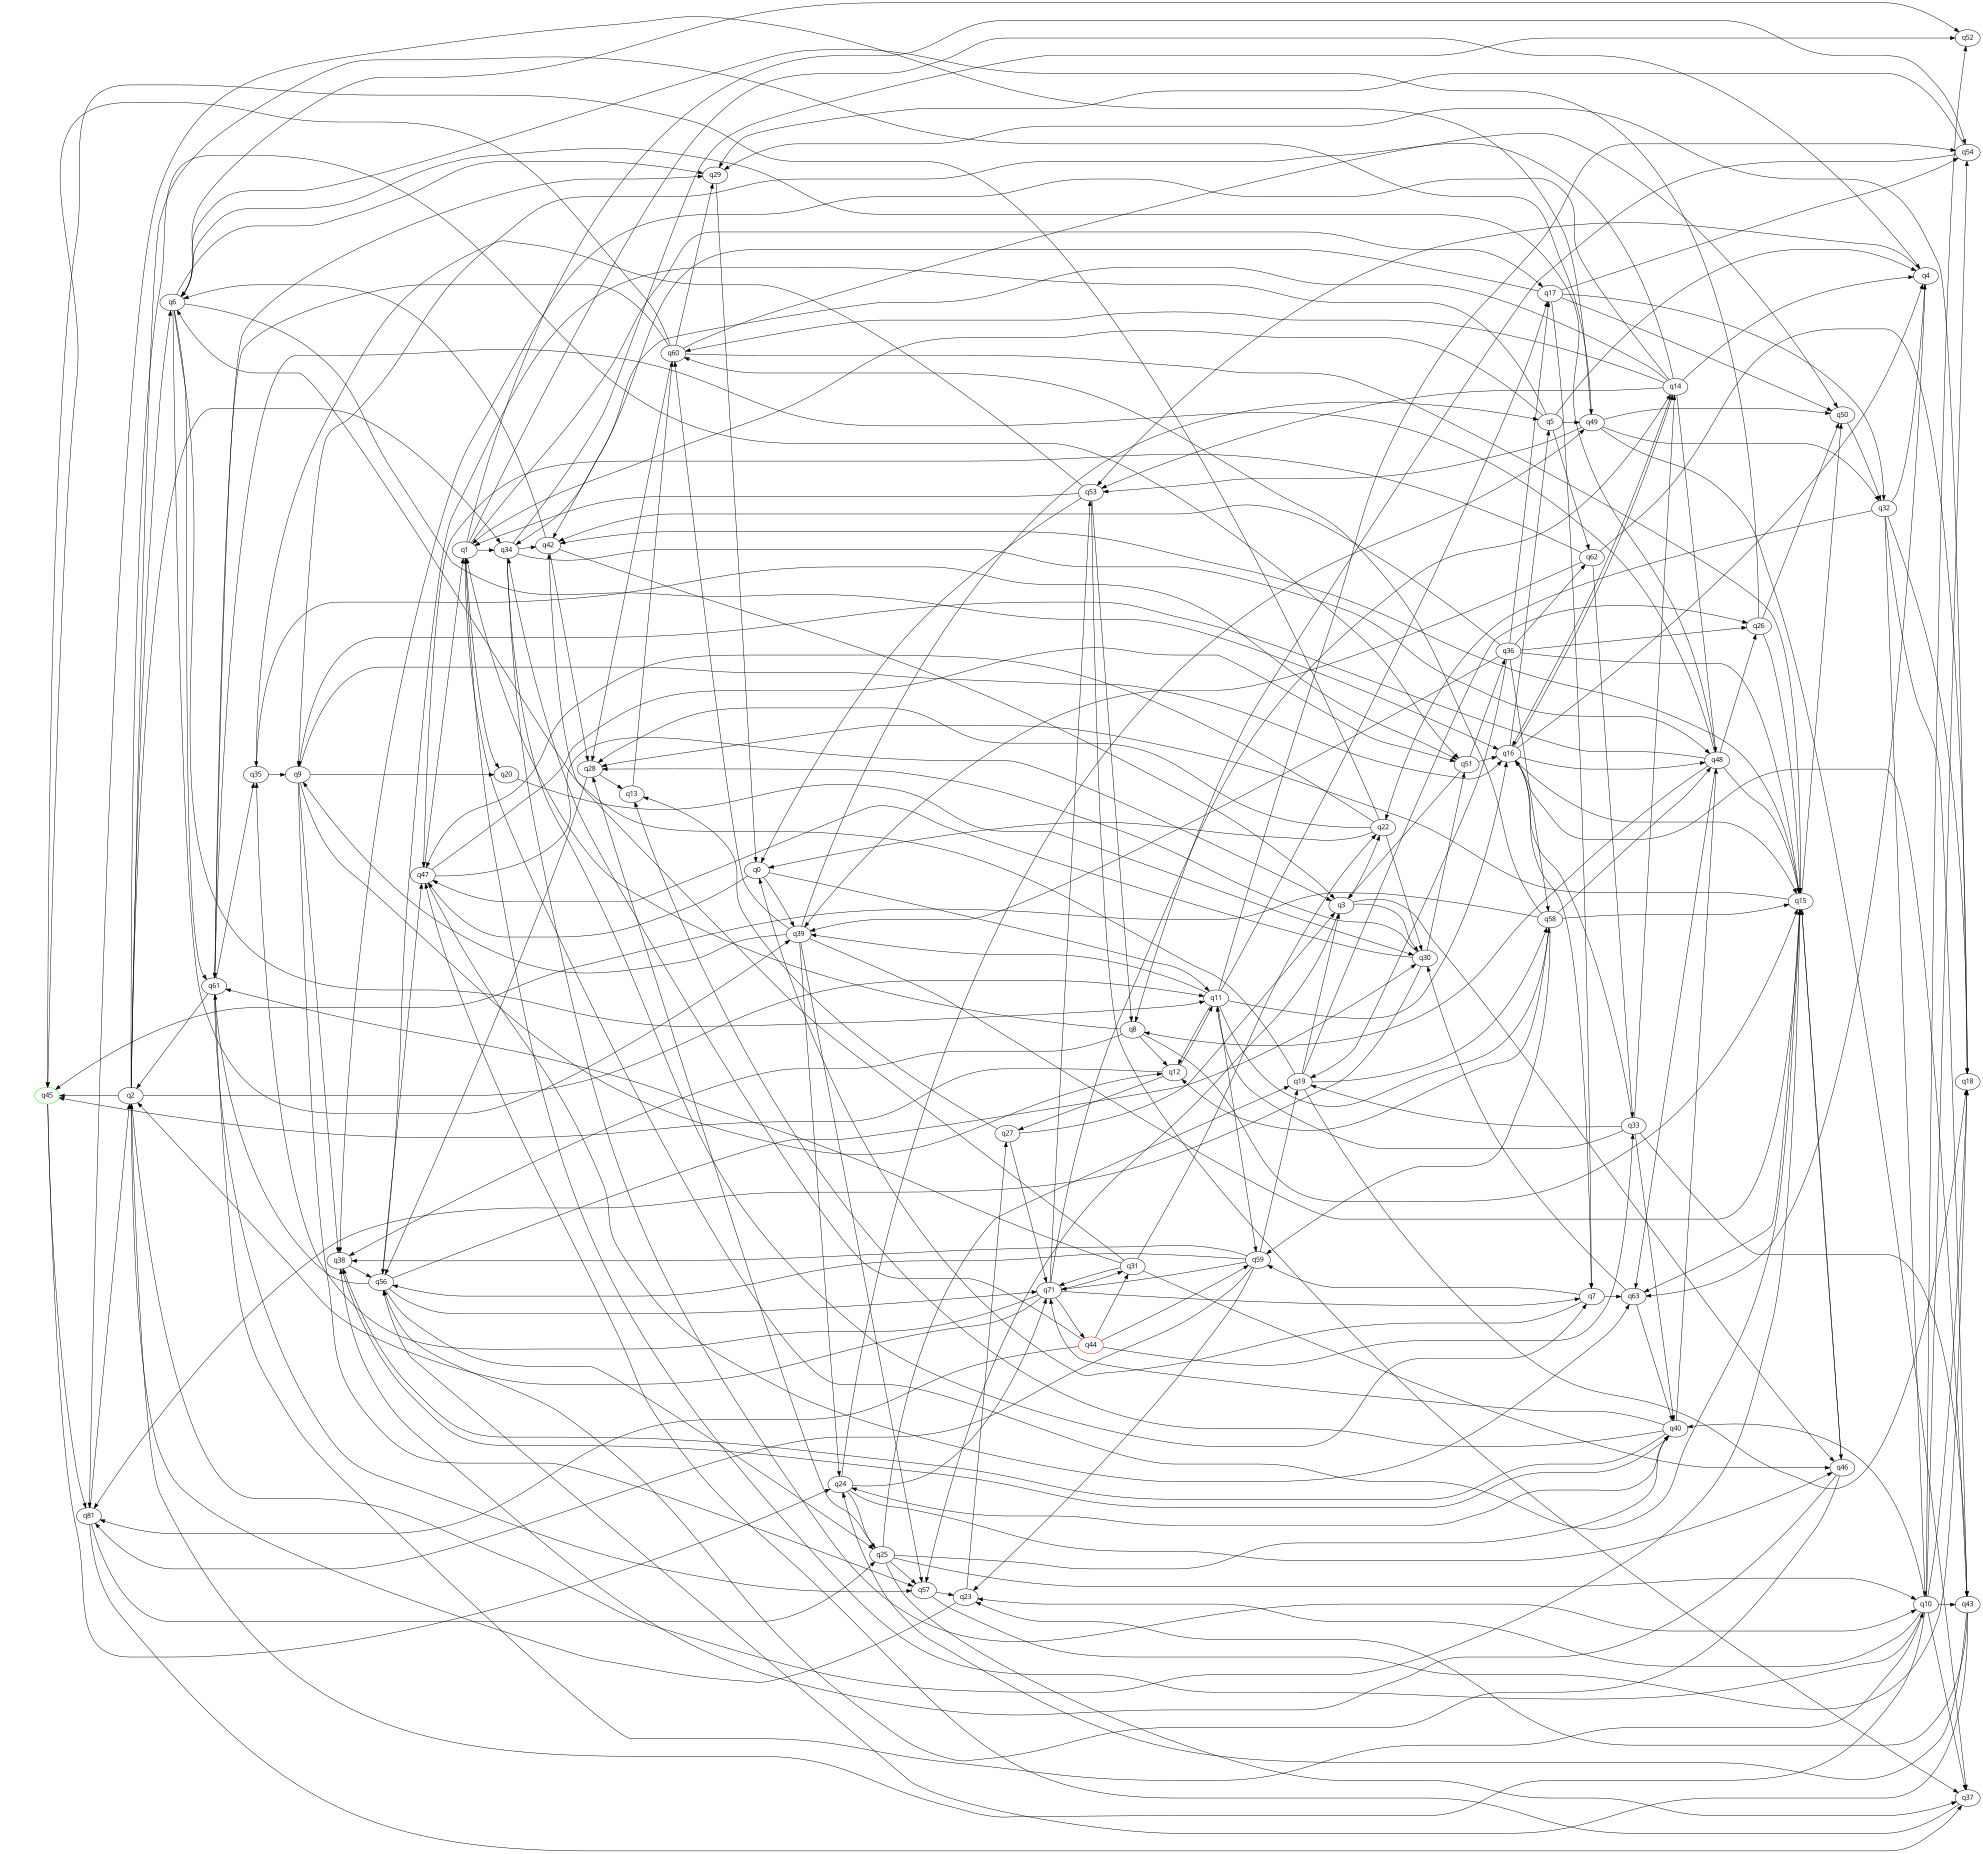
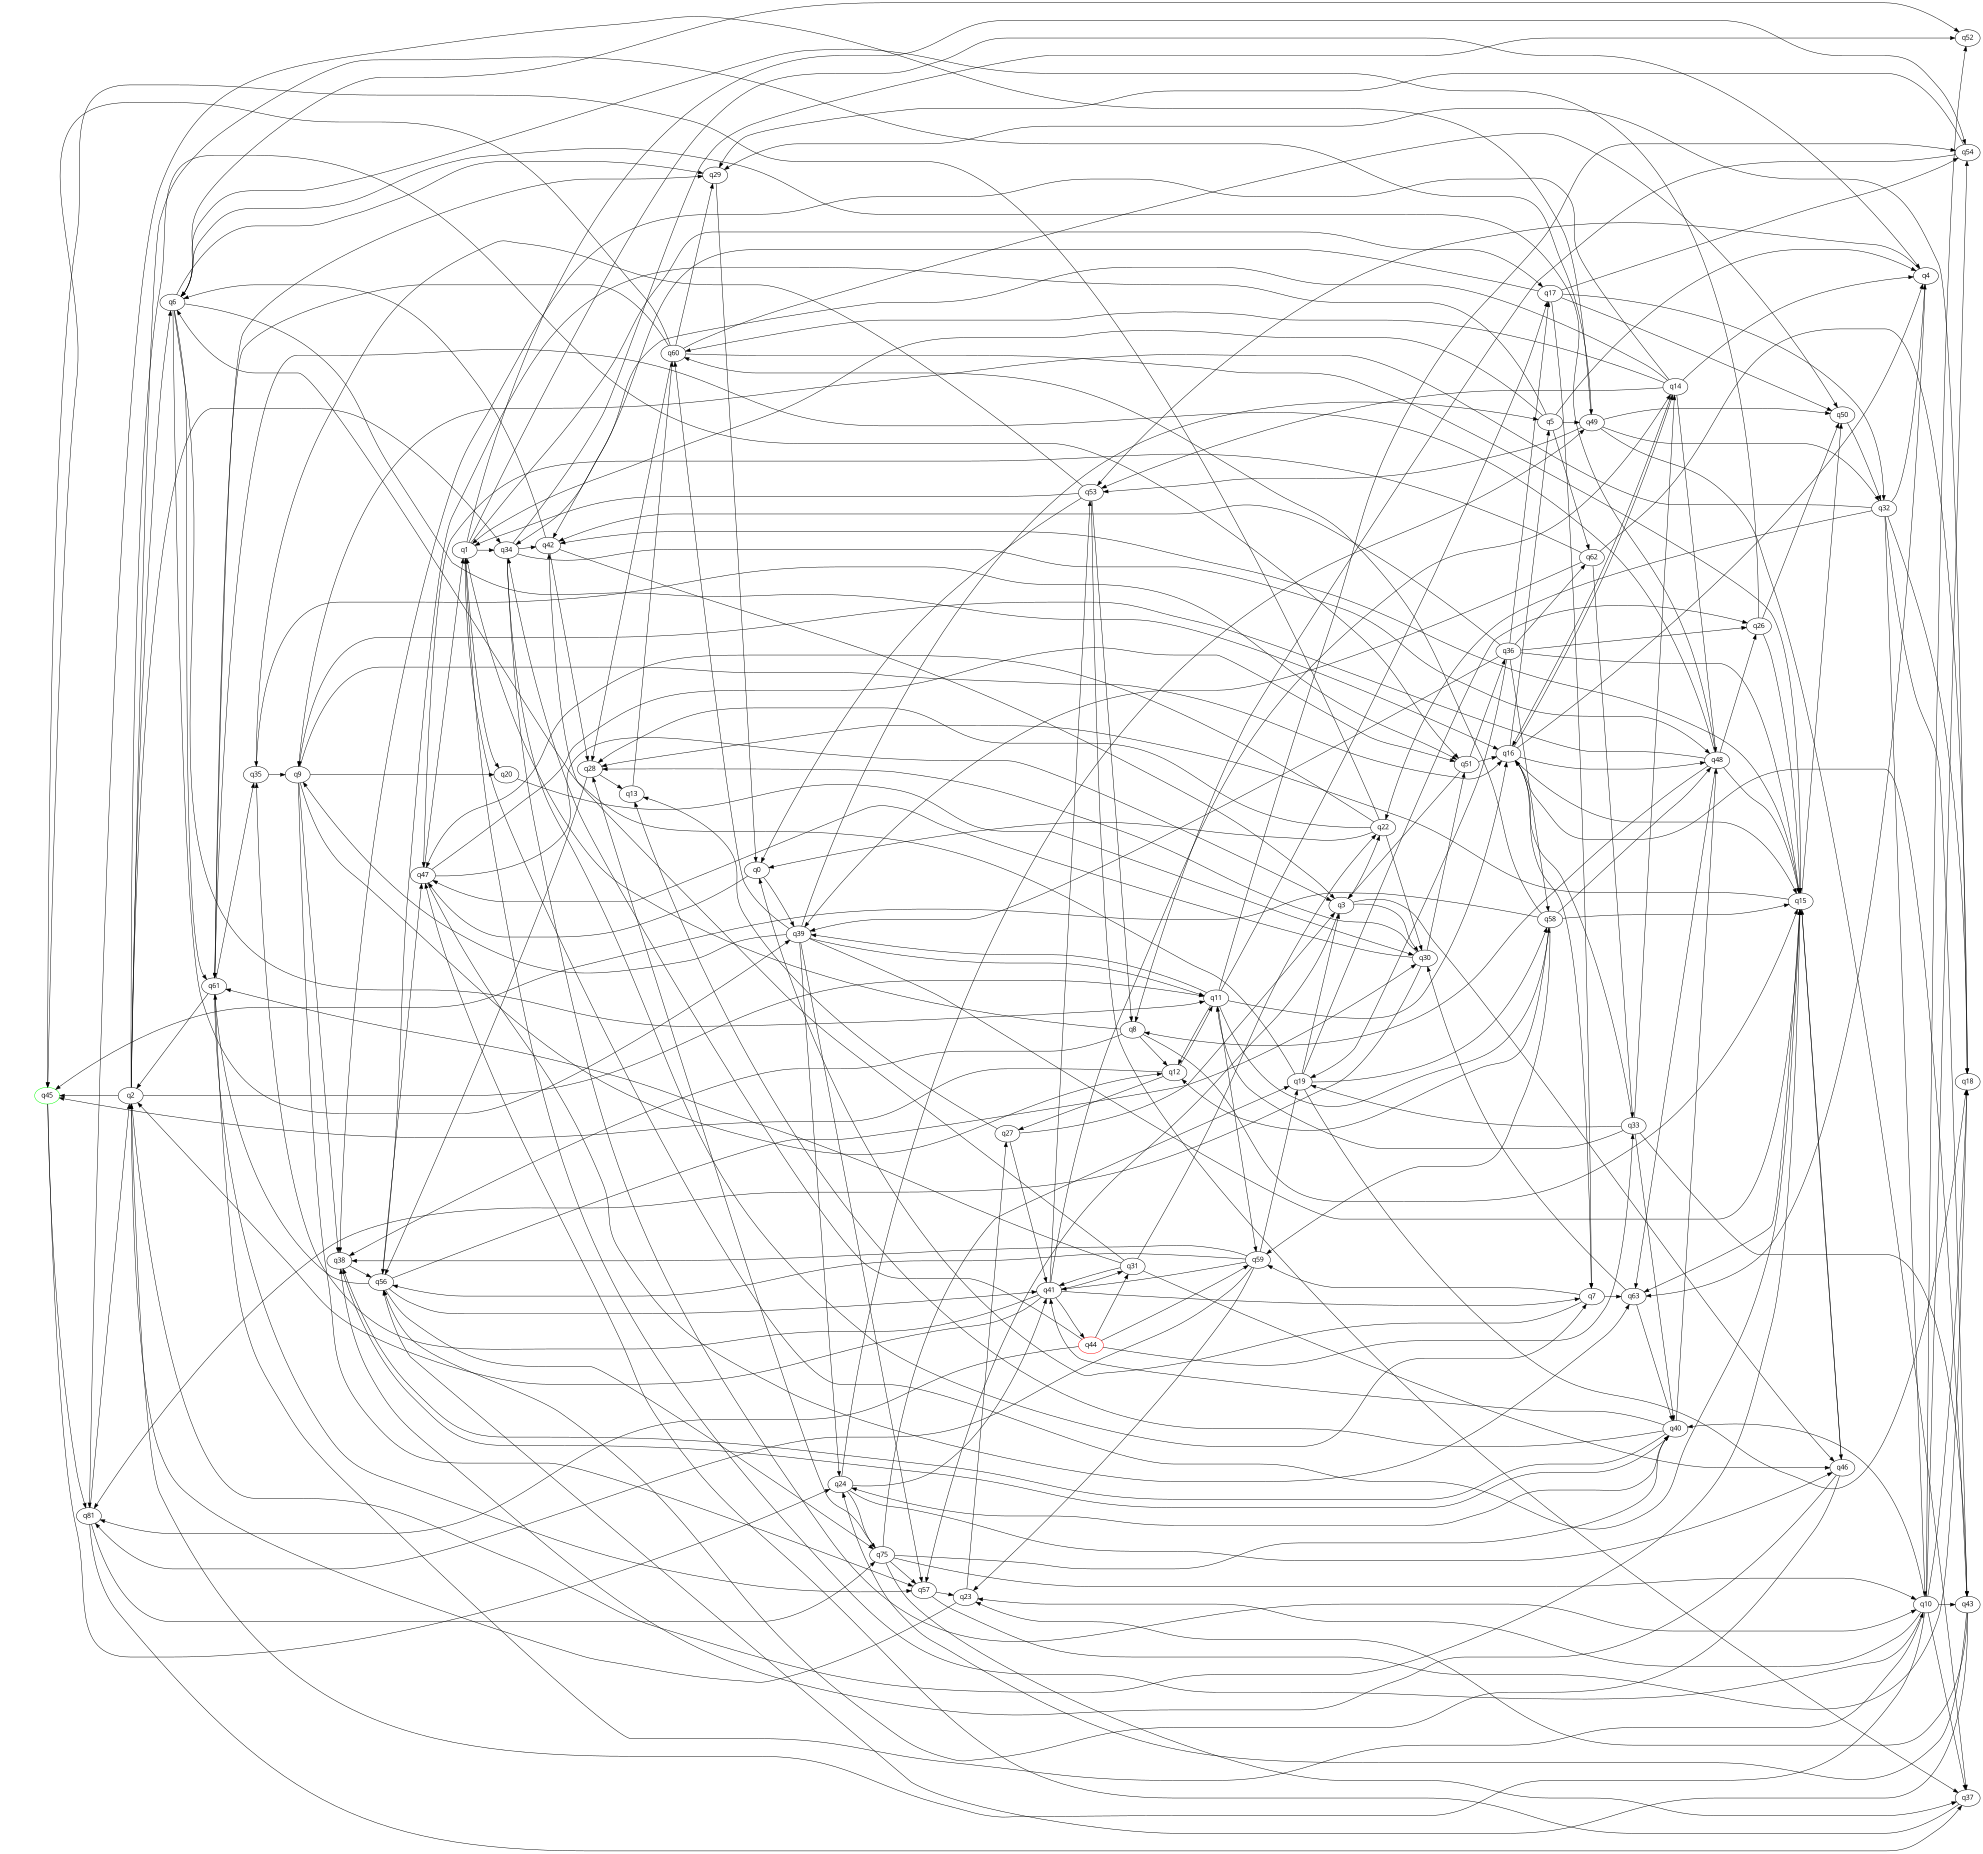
edge "q14" -> "q9": now "q32" -> "q9"
edge "q0" -> "q11": now "q39" -> "q11"
node "q71": label "q71" -> "q41"
node "q25": label "q25" -> "q75"
